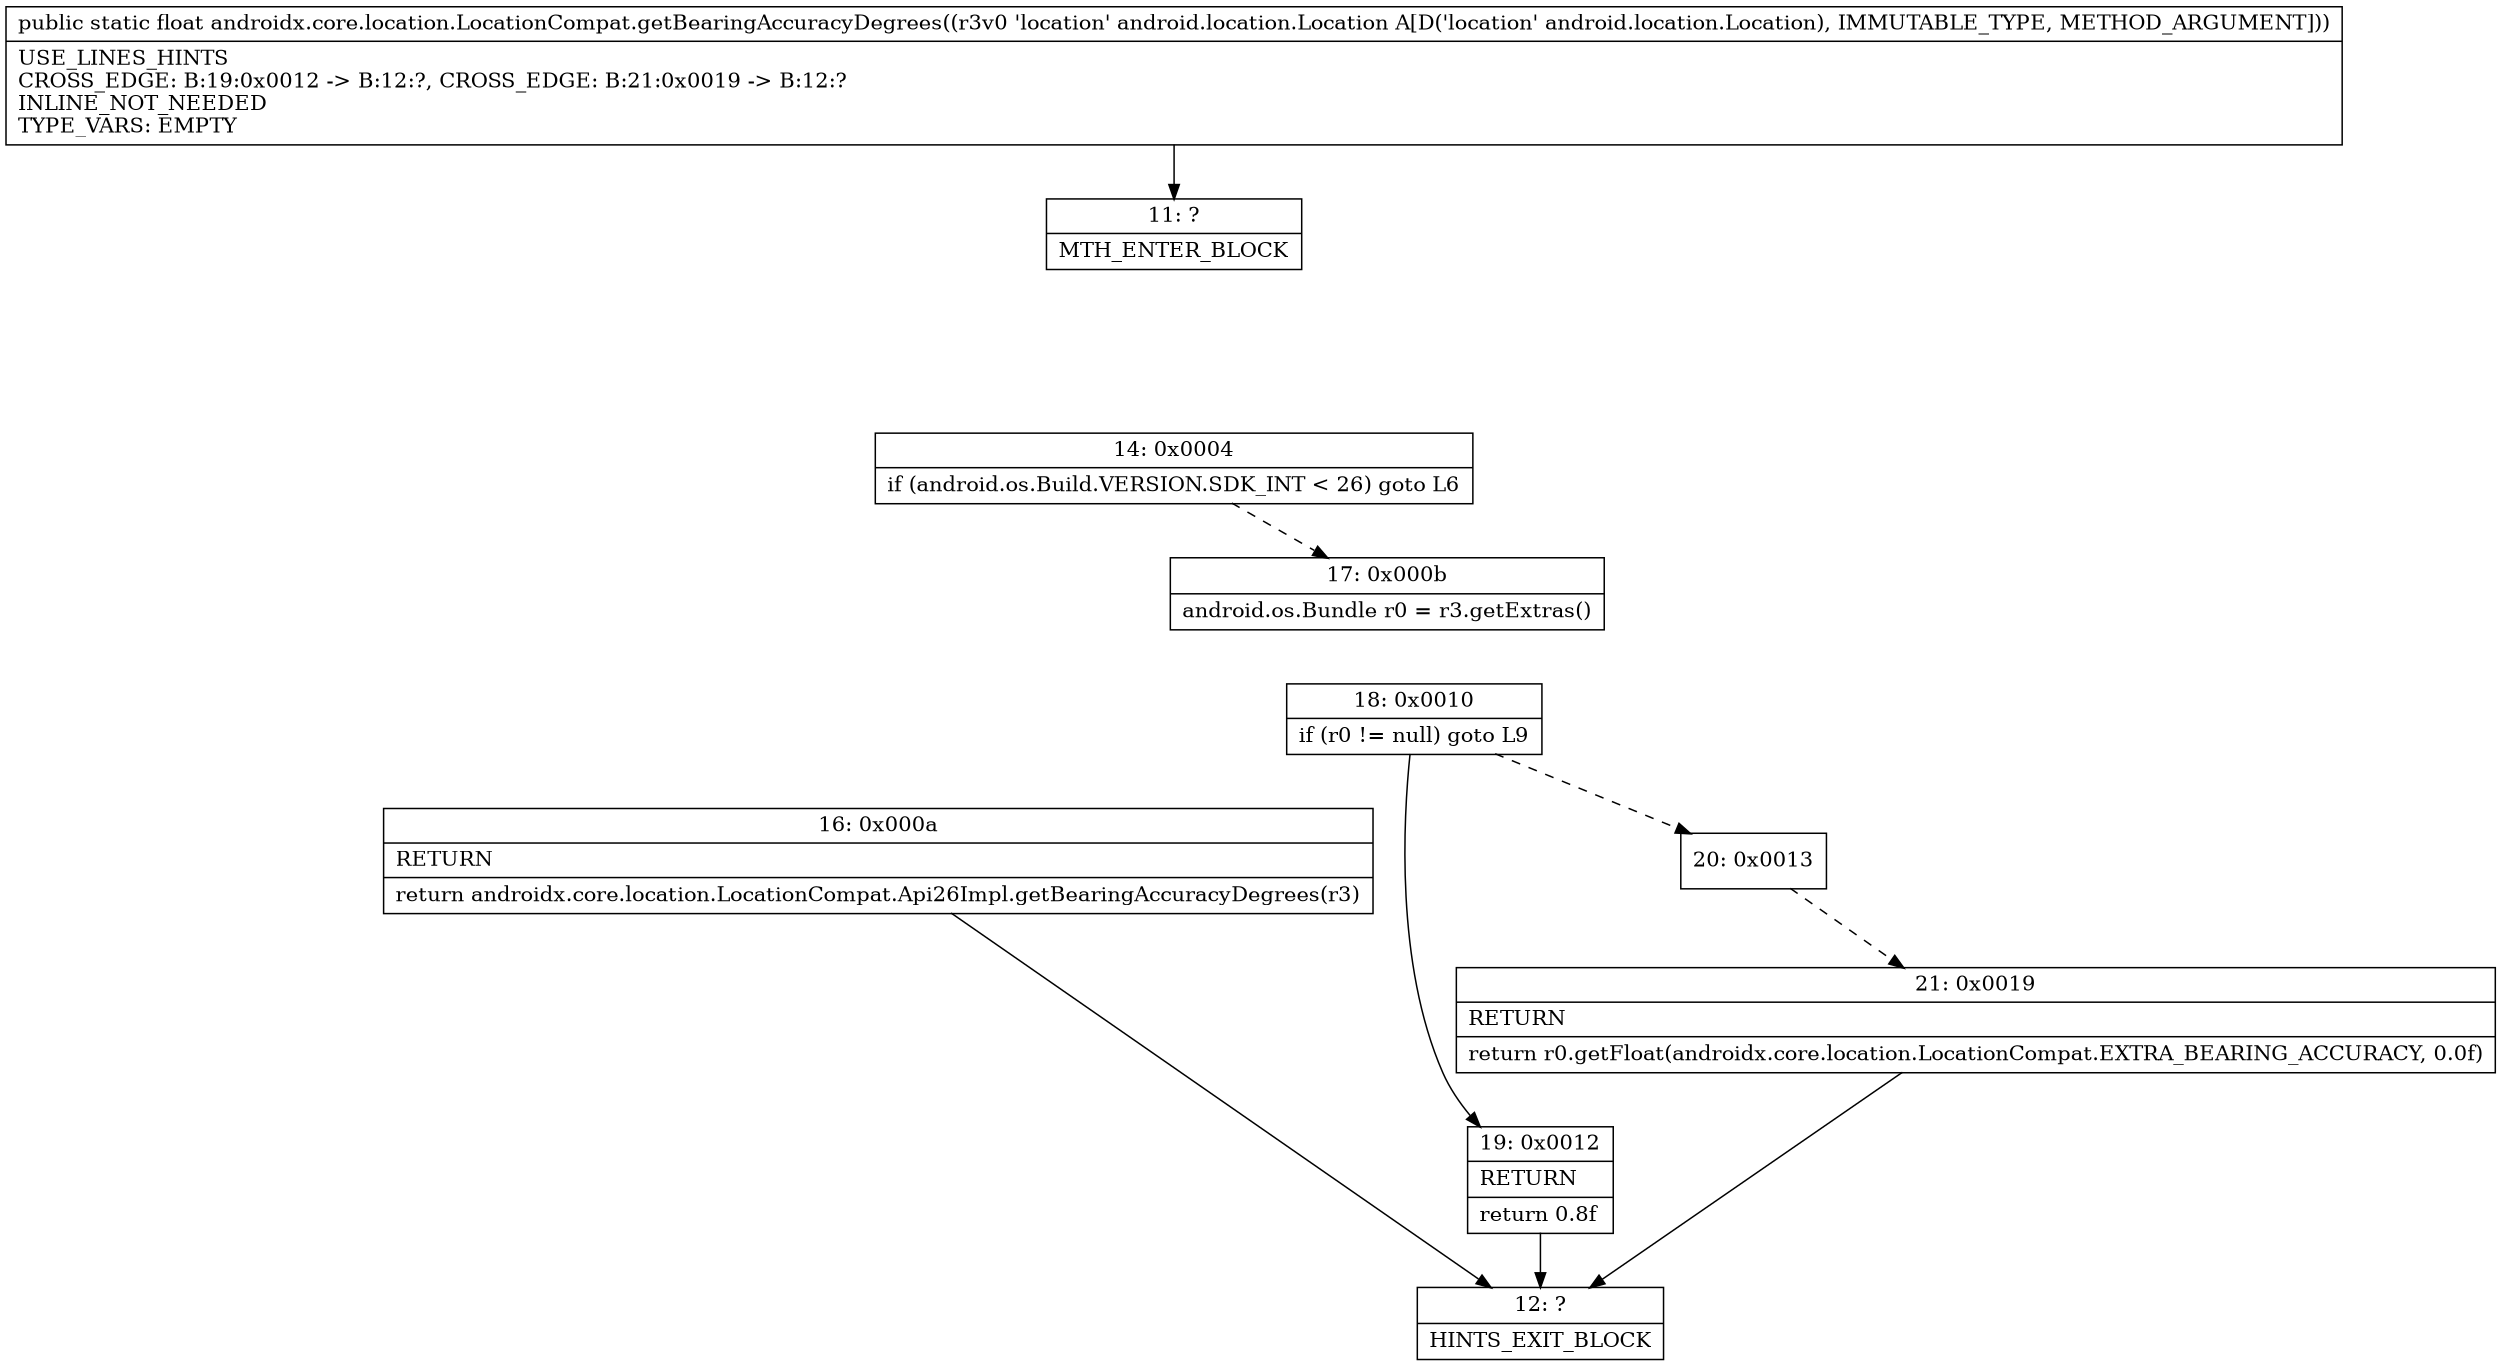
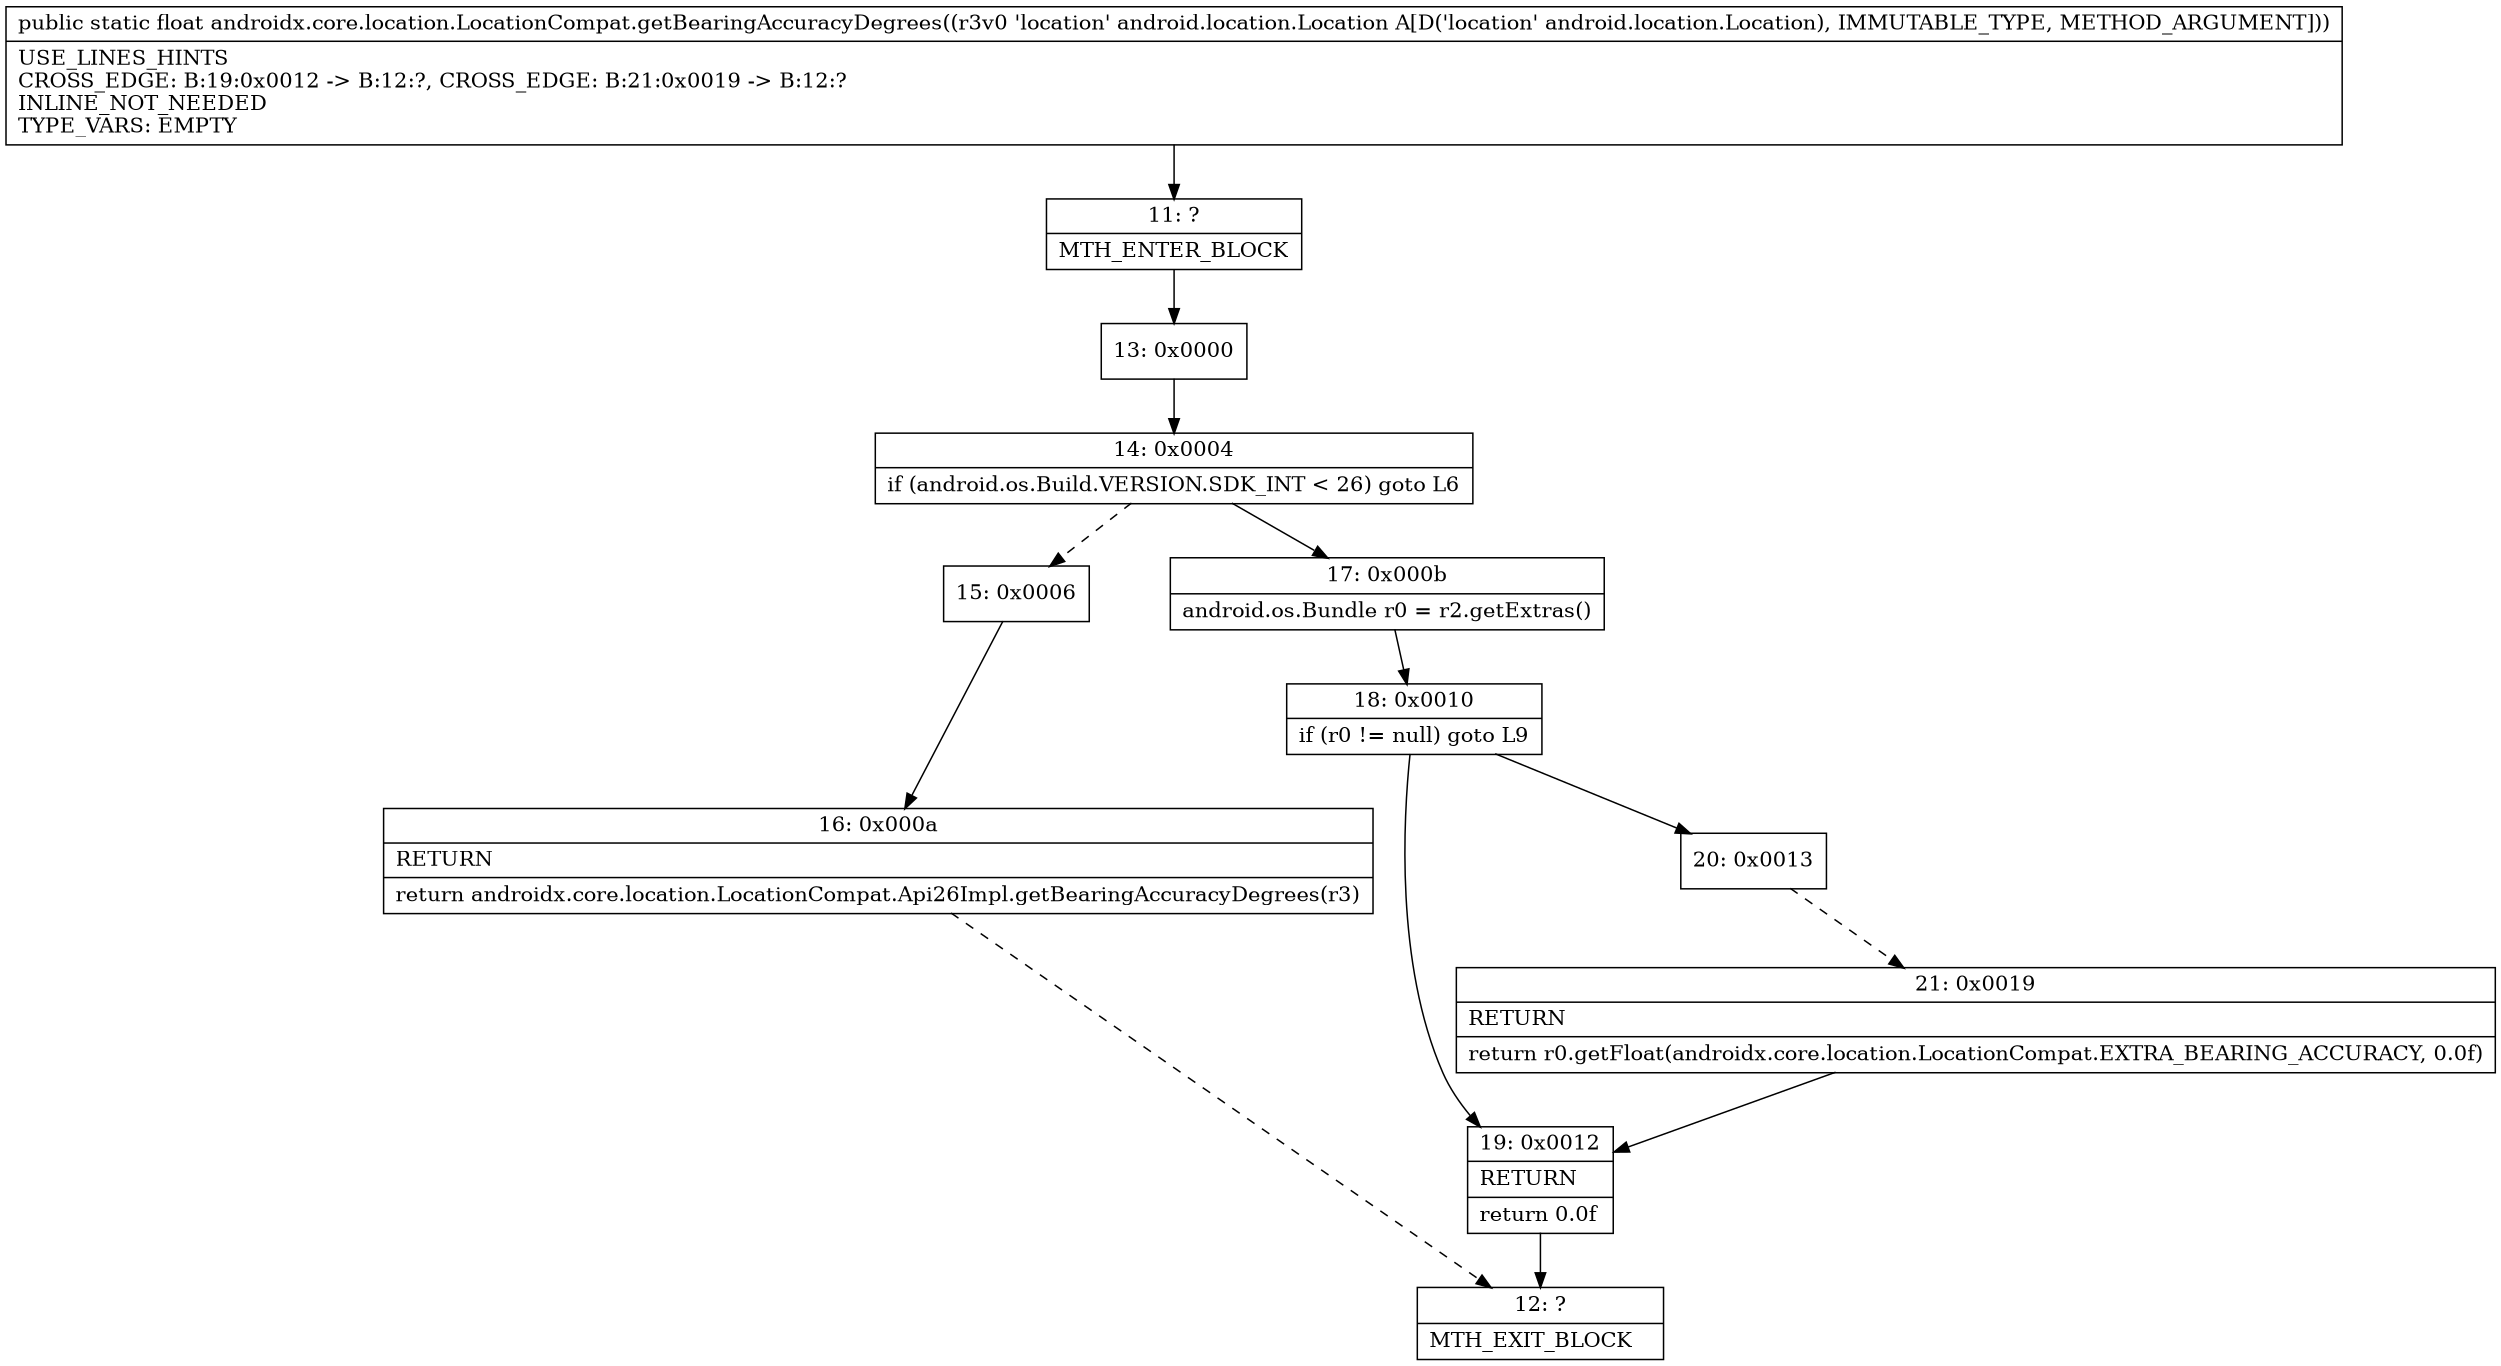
node "13: 0x0000": added
edge "14: 0x0004" -> "17: 0x000b": style dashed -> solid
node "15: 0x0006": added
node "17: 0x000b": text "android.os.Bundle r0 = r3.getExtras()" -> "android.os.Bundle r0 = r2.getExtras()"
edge "17: 0x000b" -> "18: 0x0010": added
edge "18: 0x0010" -> "20: 0x0013": style dashed -> solid
edge "16: 0x000a" -> "12: ?": style solid -> dashed
edge "21: 0x0019" -> "12: ?": now "21: 0x0019" -> "19: 0x0012"
node "19: 0x0012": text "return 0.8f" -> "return 0.0f"
node "12: ?": text "HINTS_EXIT_BLOCK" -> "MTH_EXIT_BLOCK"
